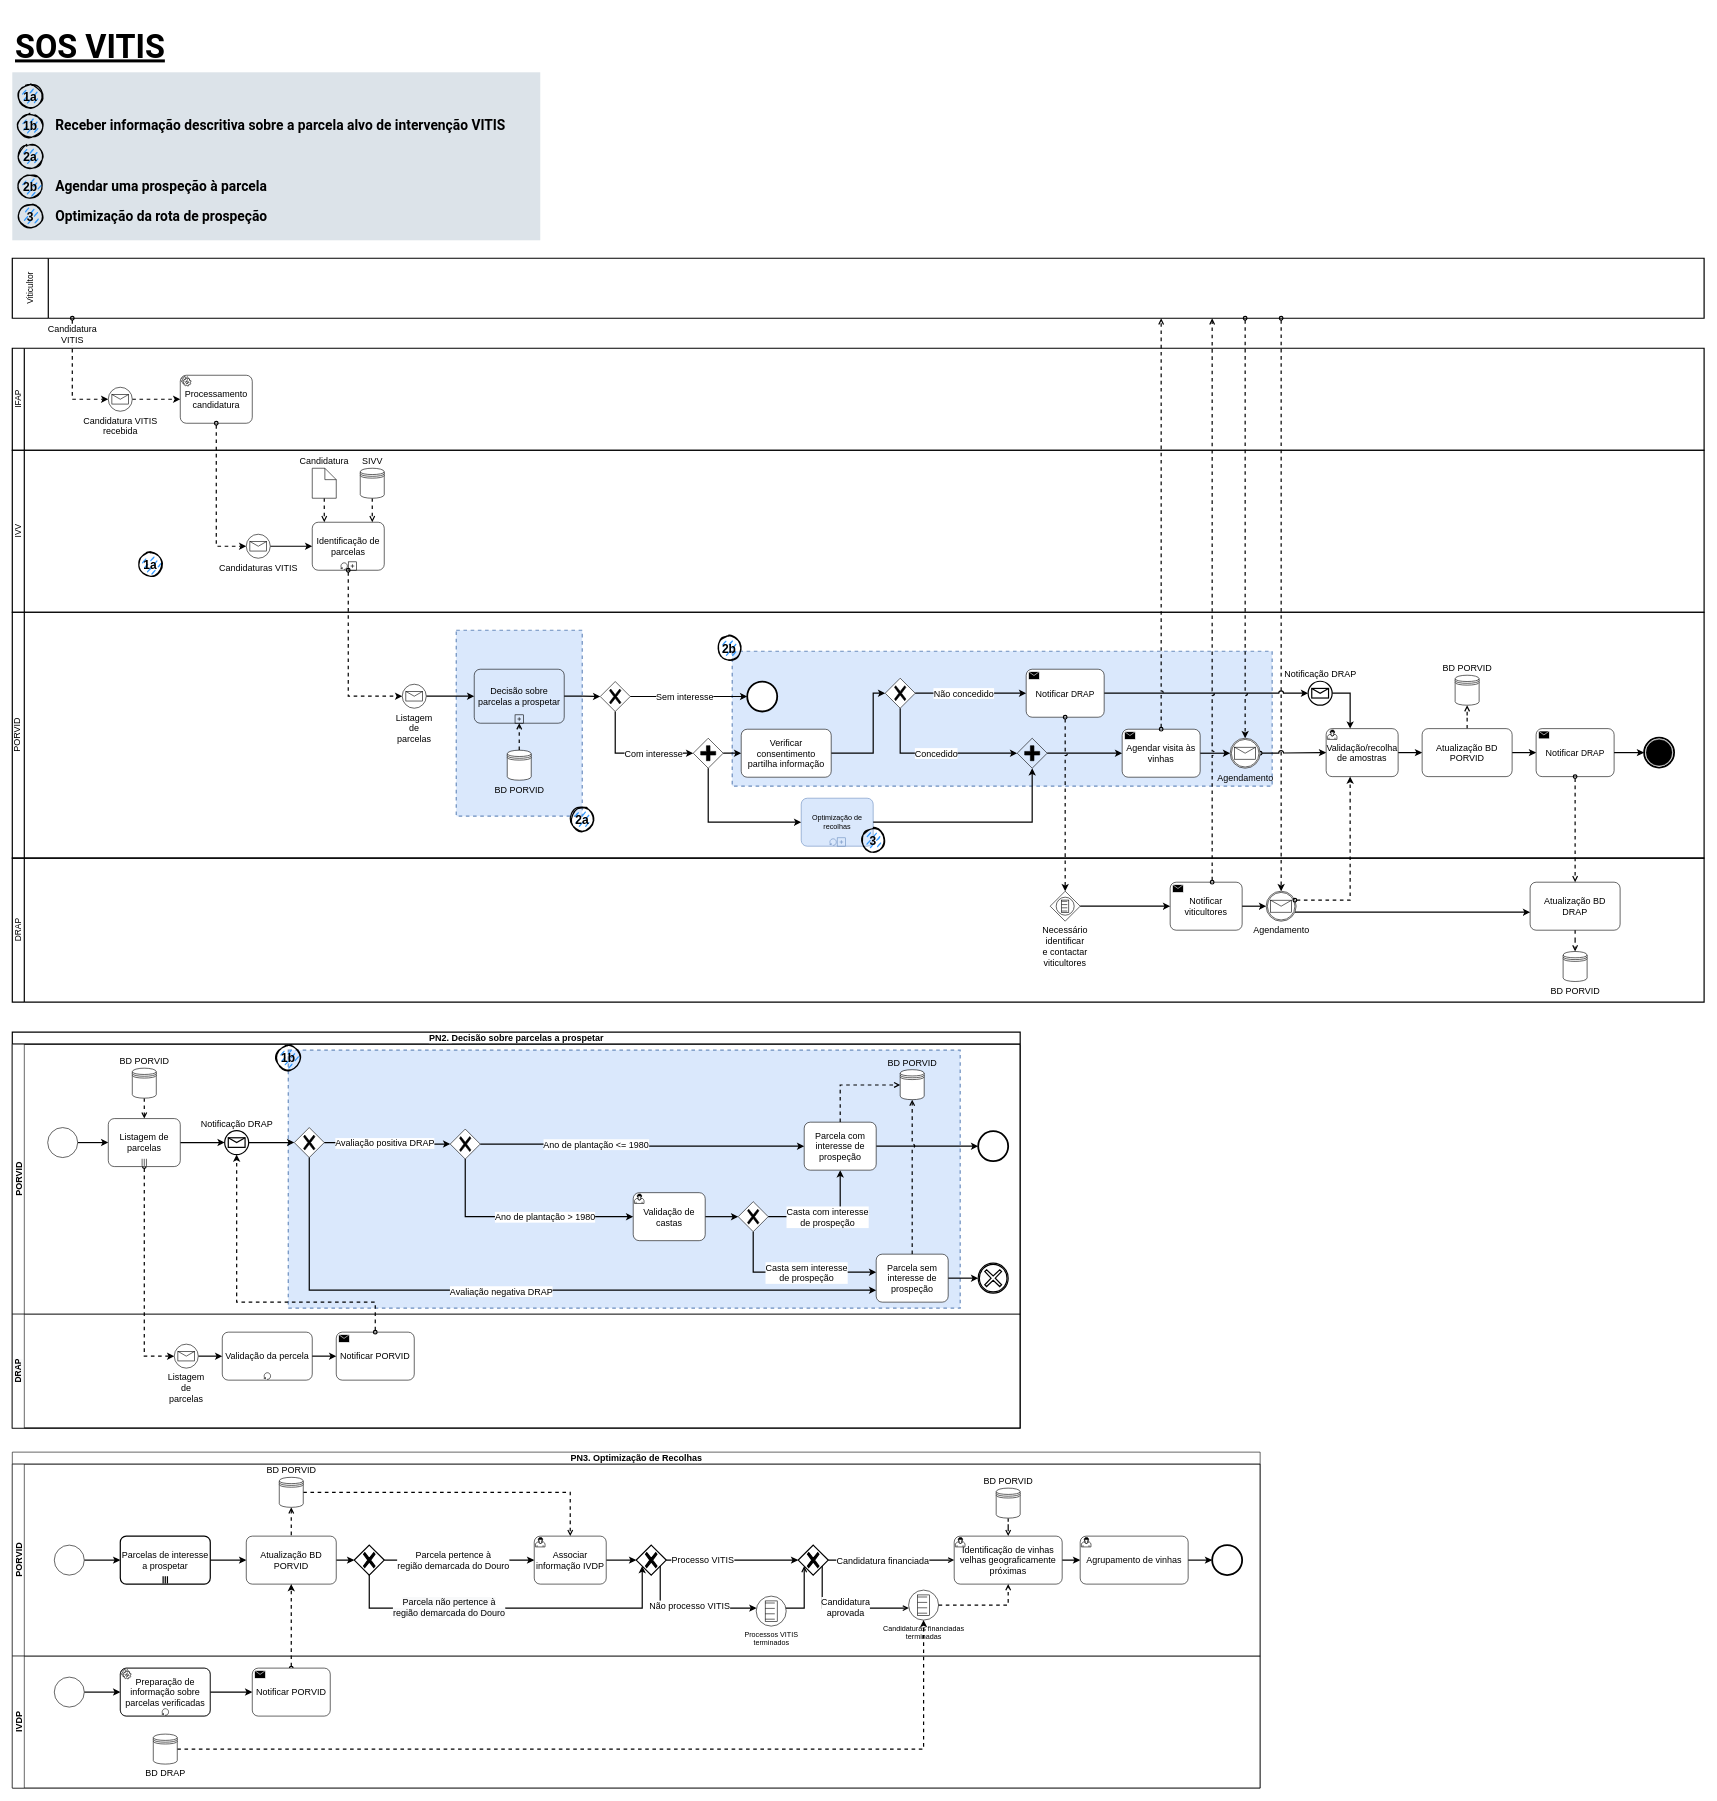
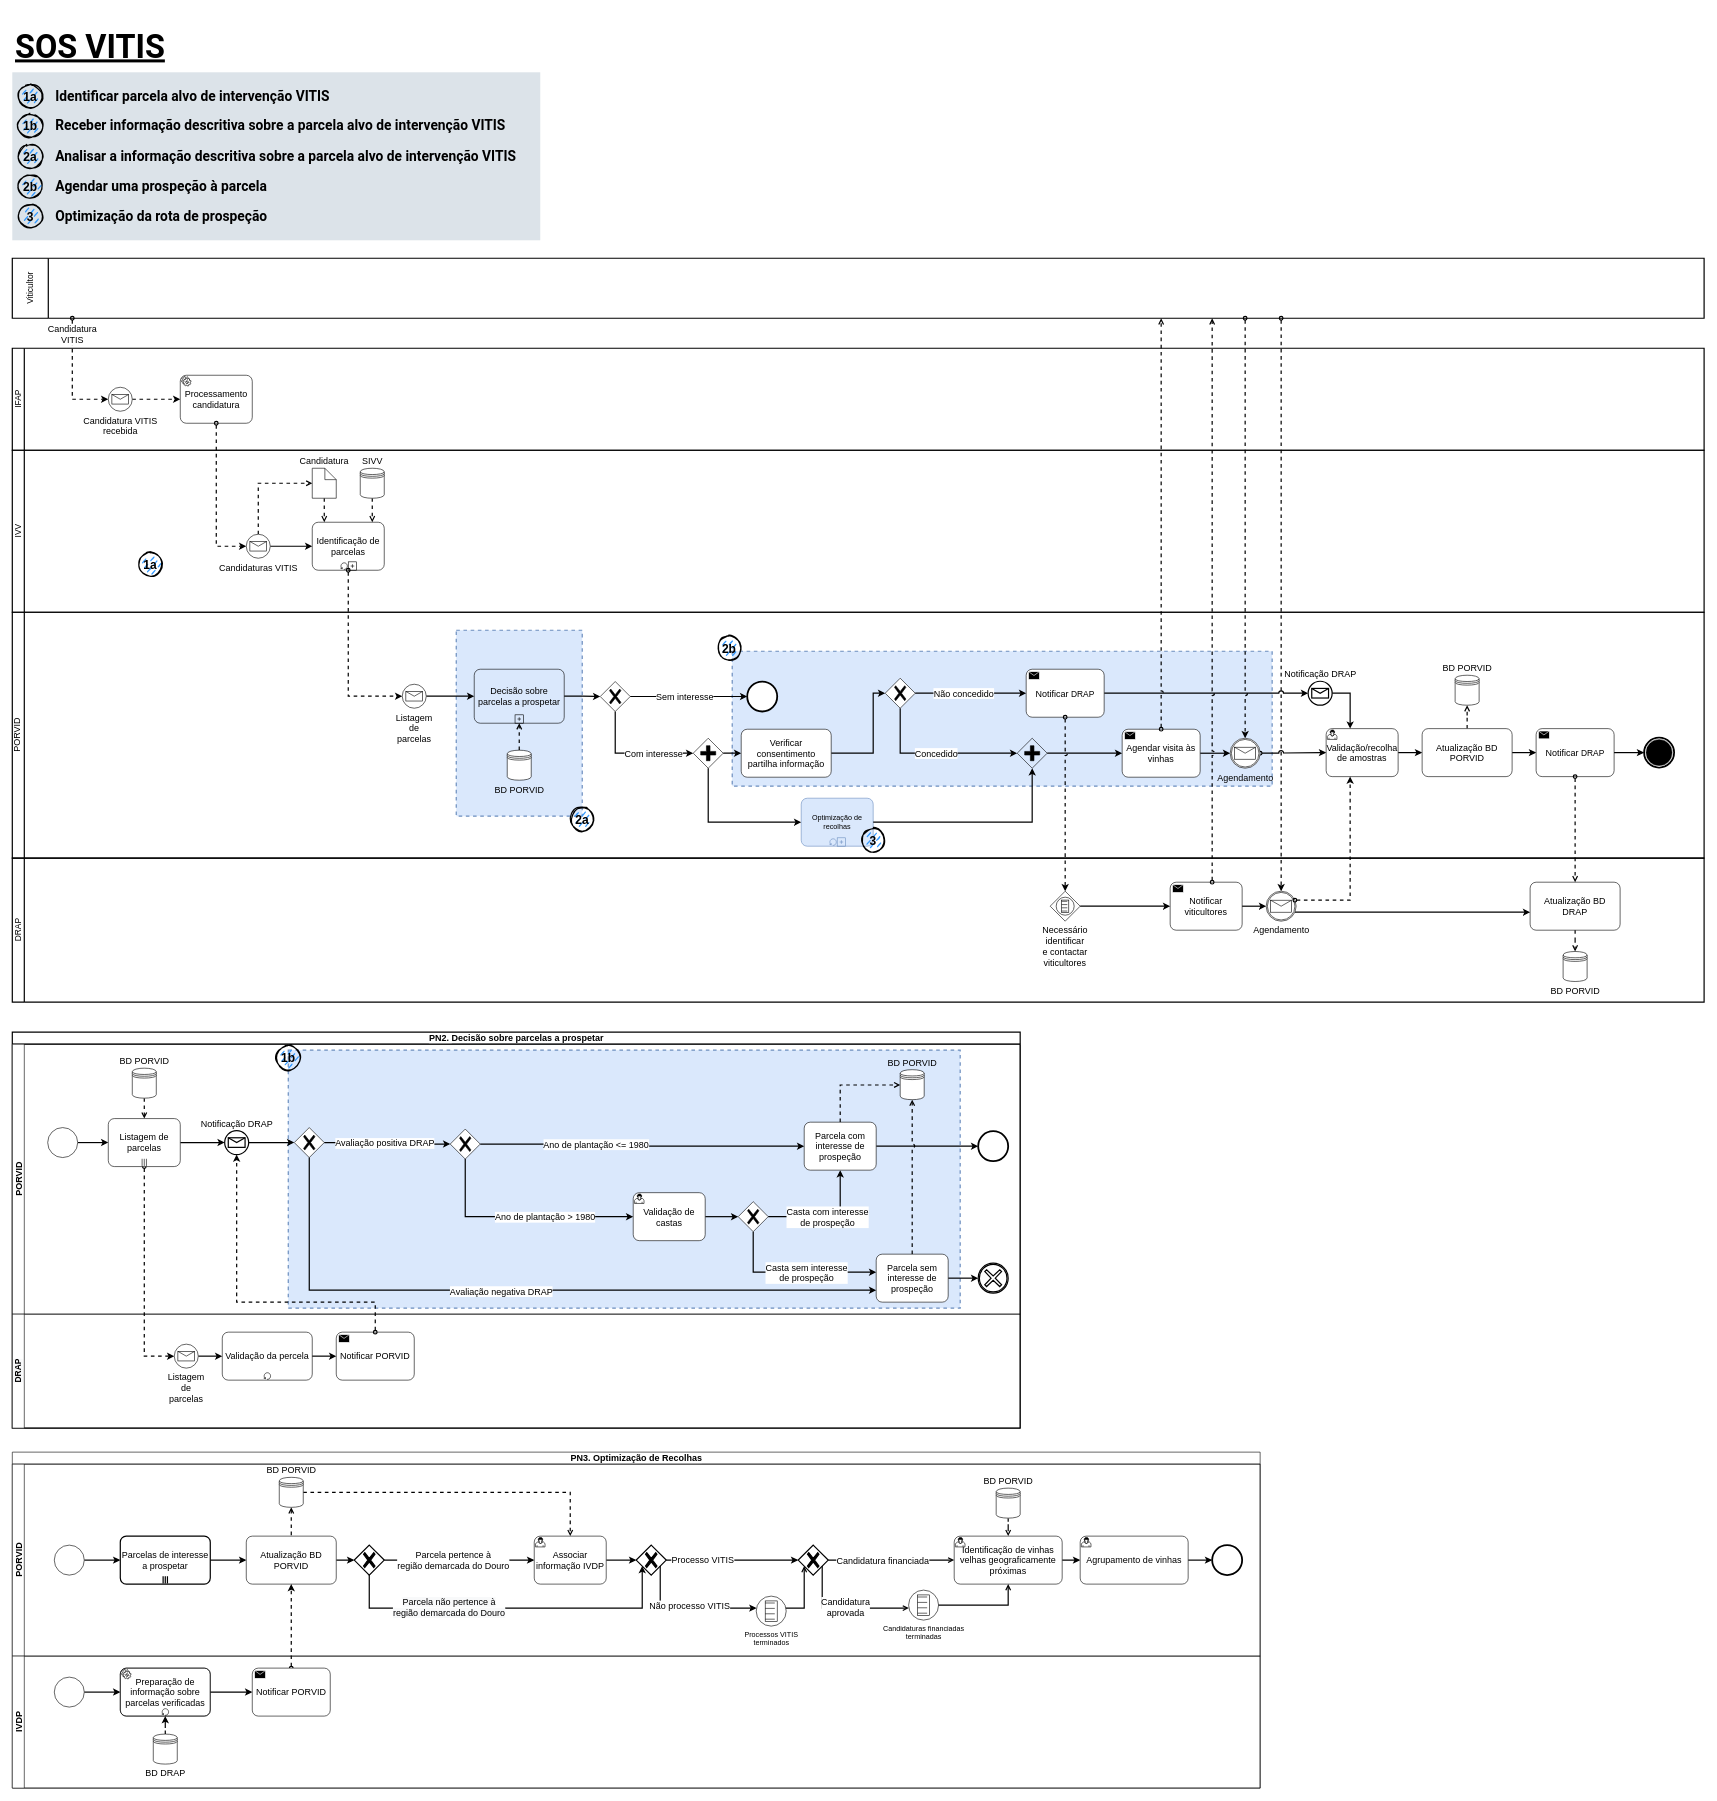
node "Identificar parcela alvo de intervenção VITIS": added
node "Analisar a informação descritiva sobre a parcela alvo de intervenção VITIS": added
edge "Candidaturas VITIS" -> "Candidatura": added
edge "Candidaturas financiadas terminadas" -> "Identificação de vinhas velhas geograficamente próximas": style dashed -> solid
edge "BD DRAP" -> "Candidaturas financiadas terminadas": now "BD DRAP" -> "Preparação de informação sobre parcelas verificadas"
